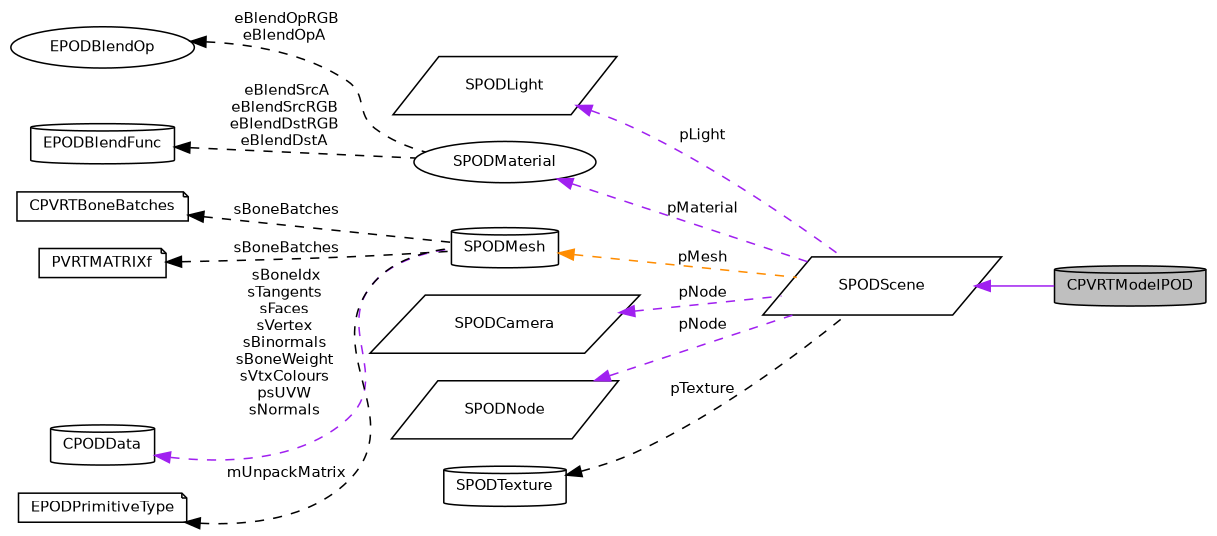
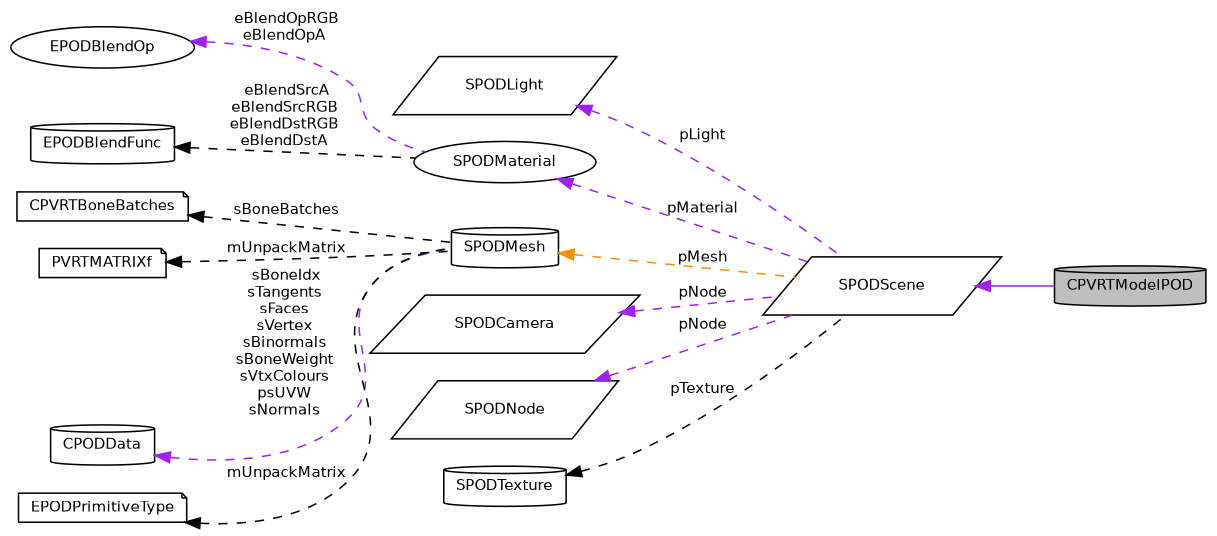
edge "SPODMaterial" -> "EPODBlendOp": color black -> purple
edge "SPODMesh" -> "PVRTMATRIXf": label " sBoneBatches" -> " mUnpackMatrix"
